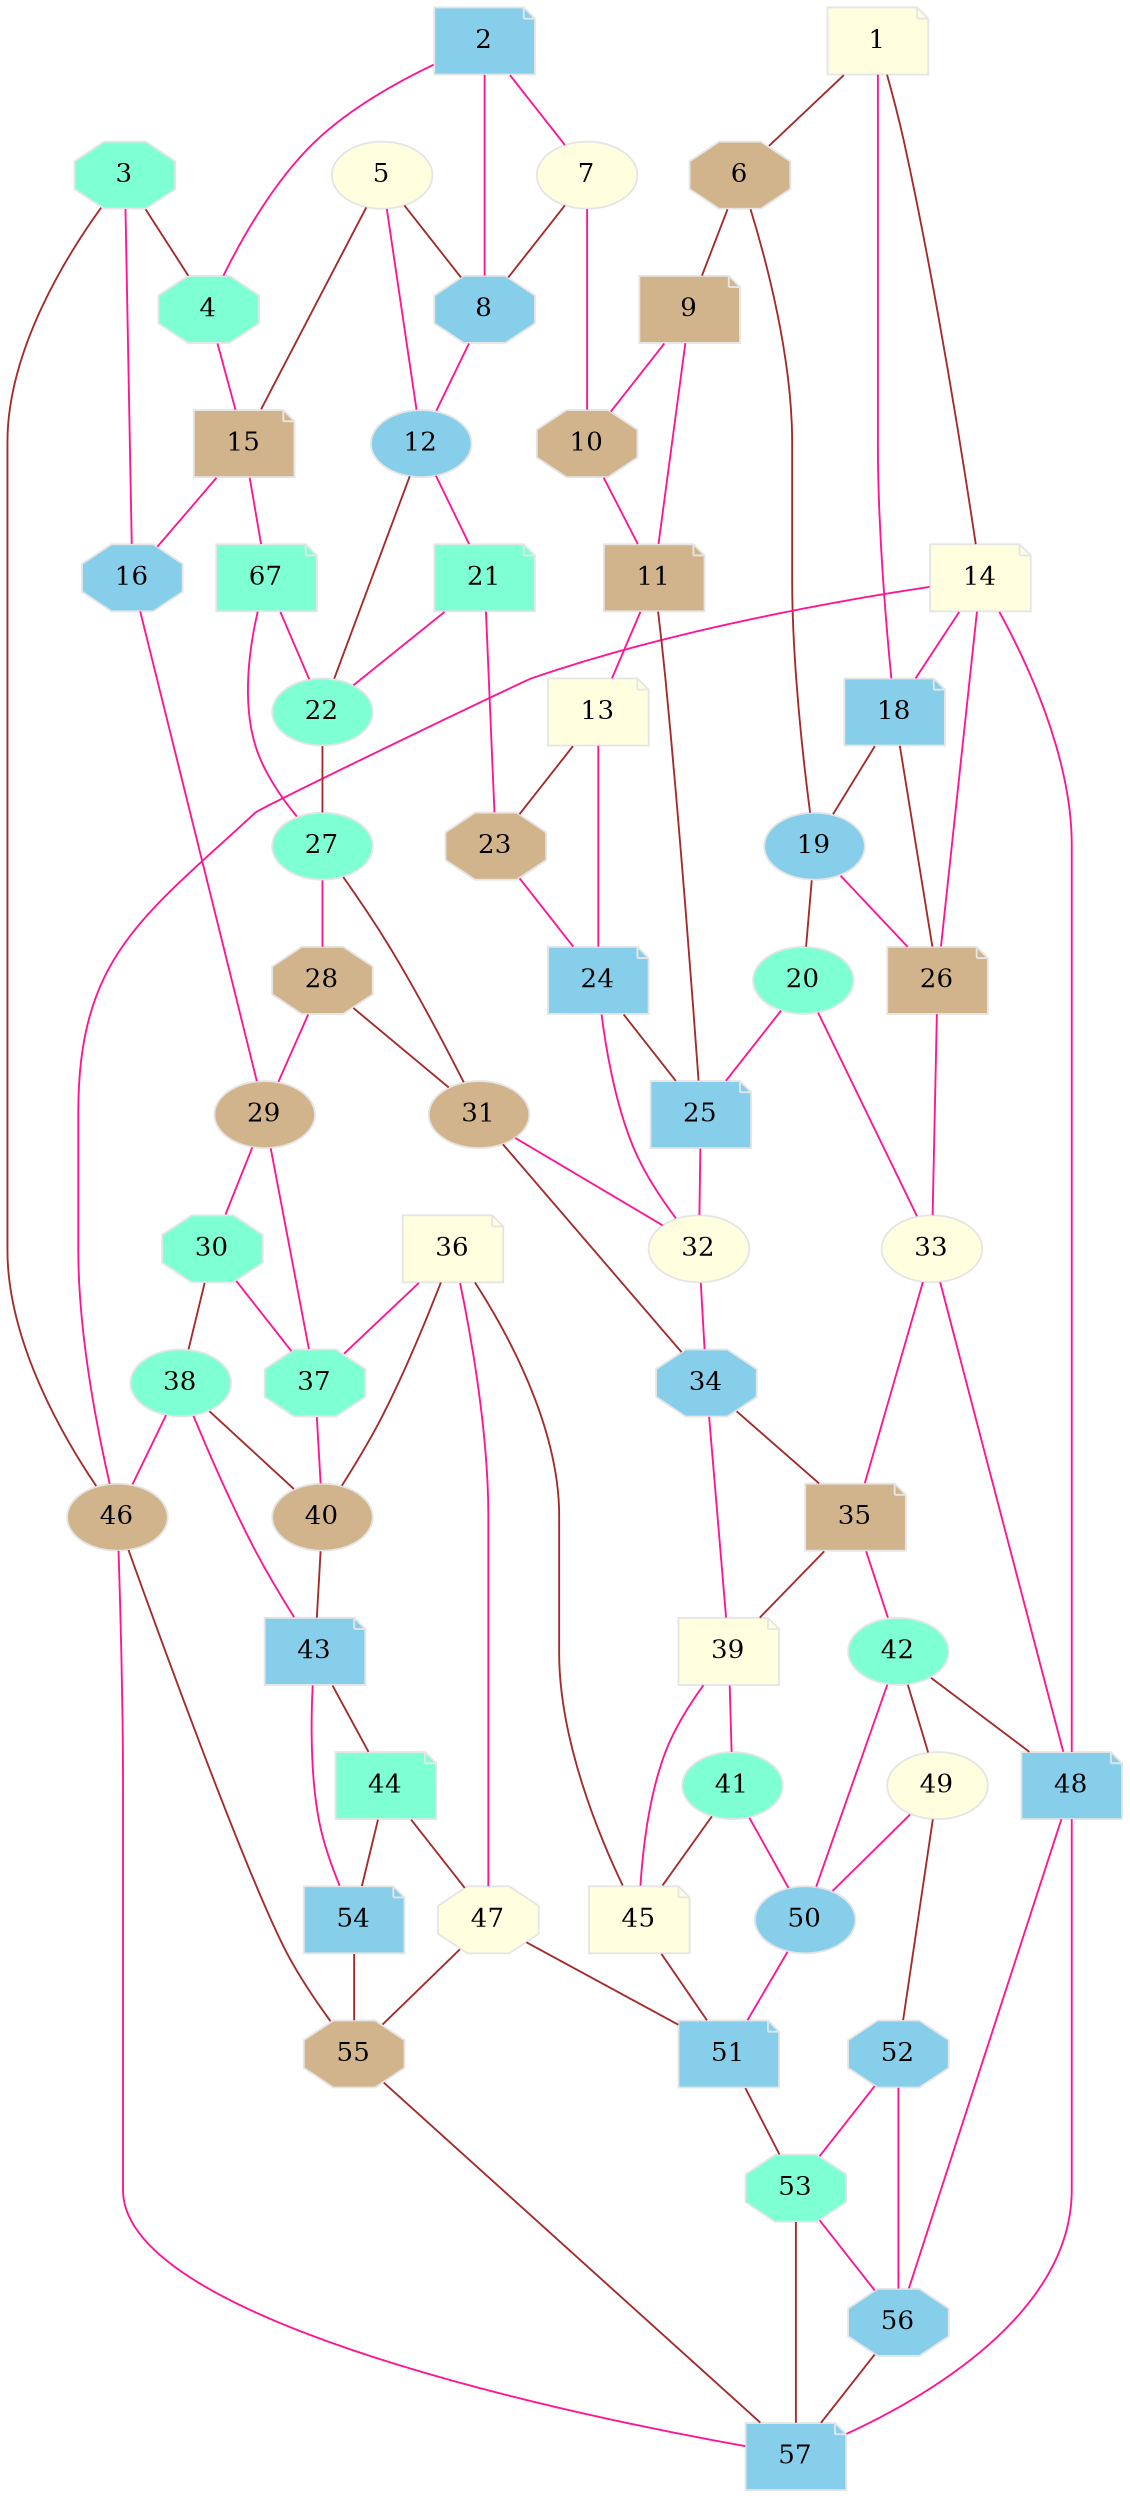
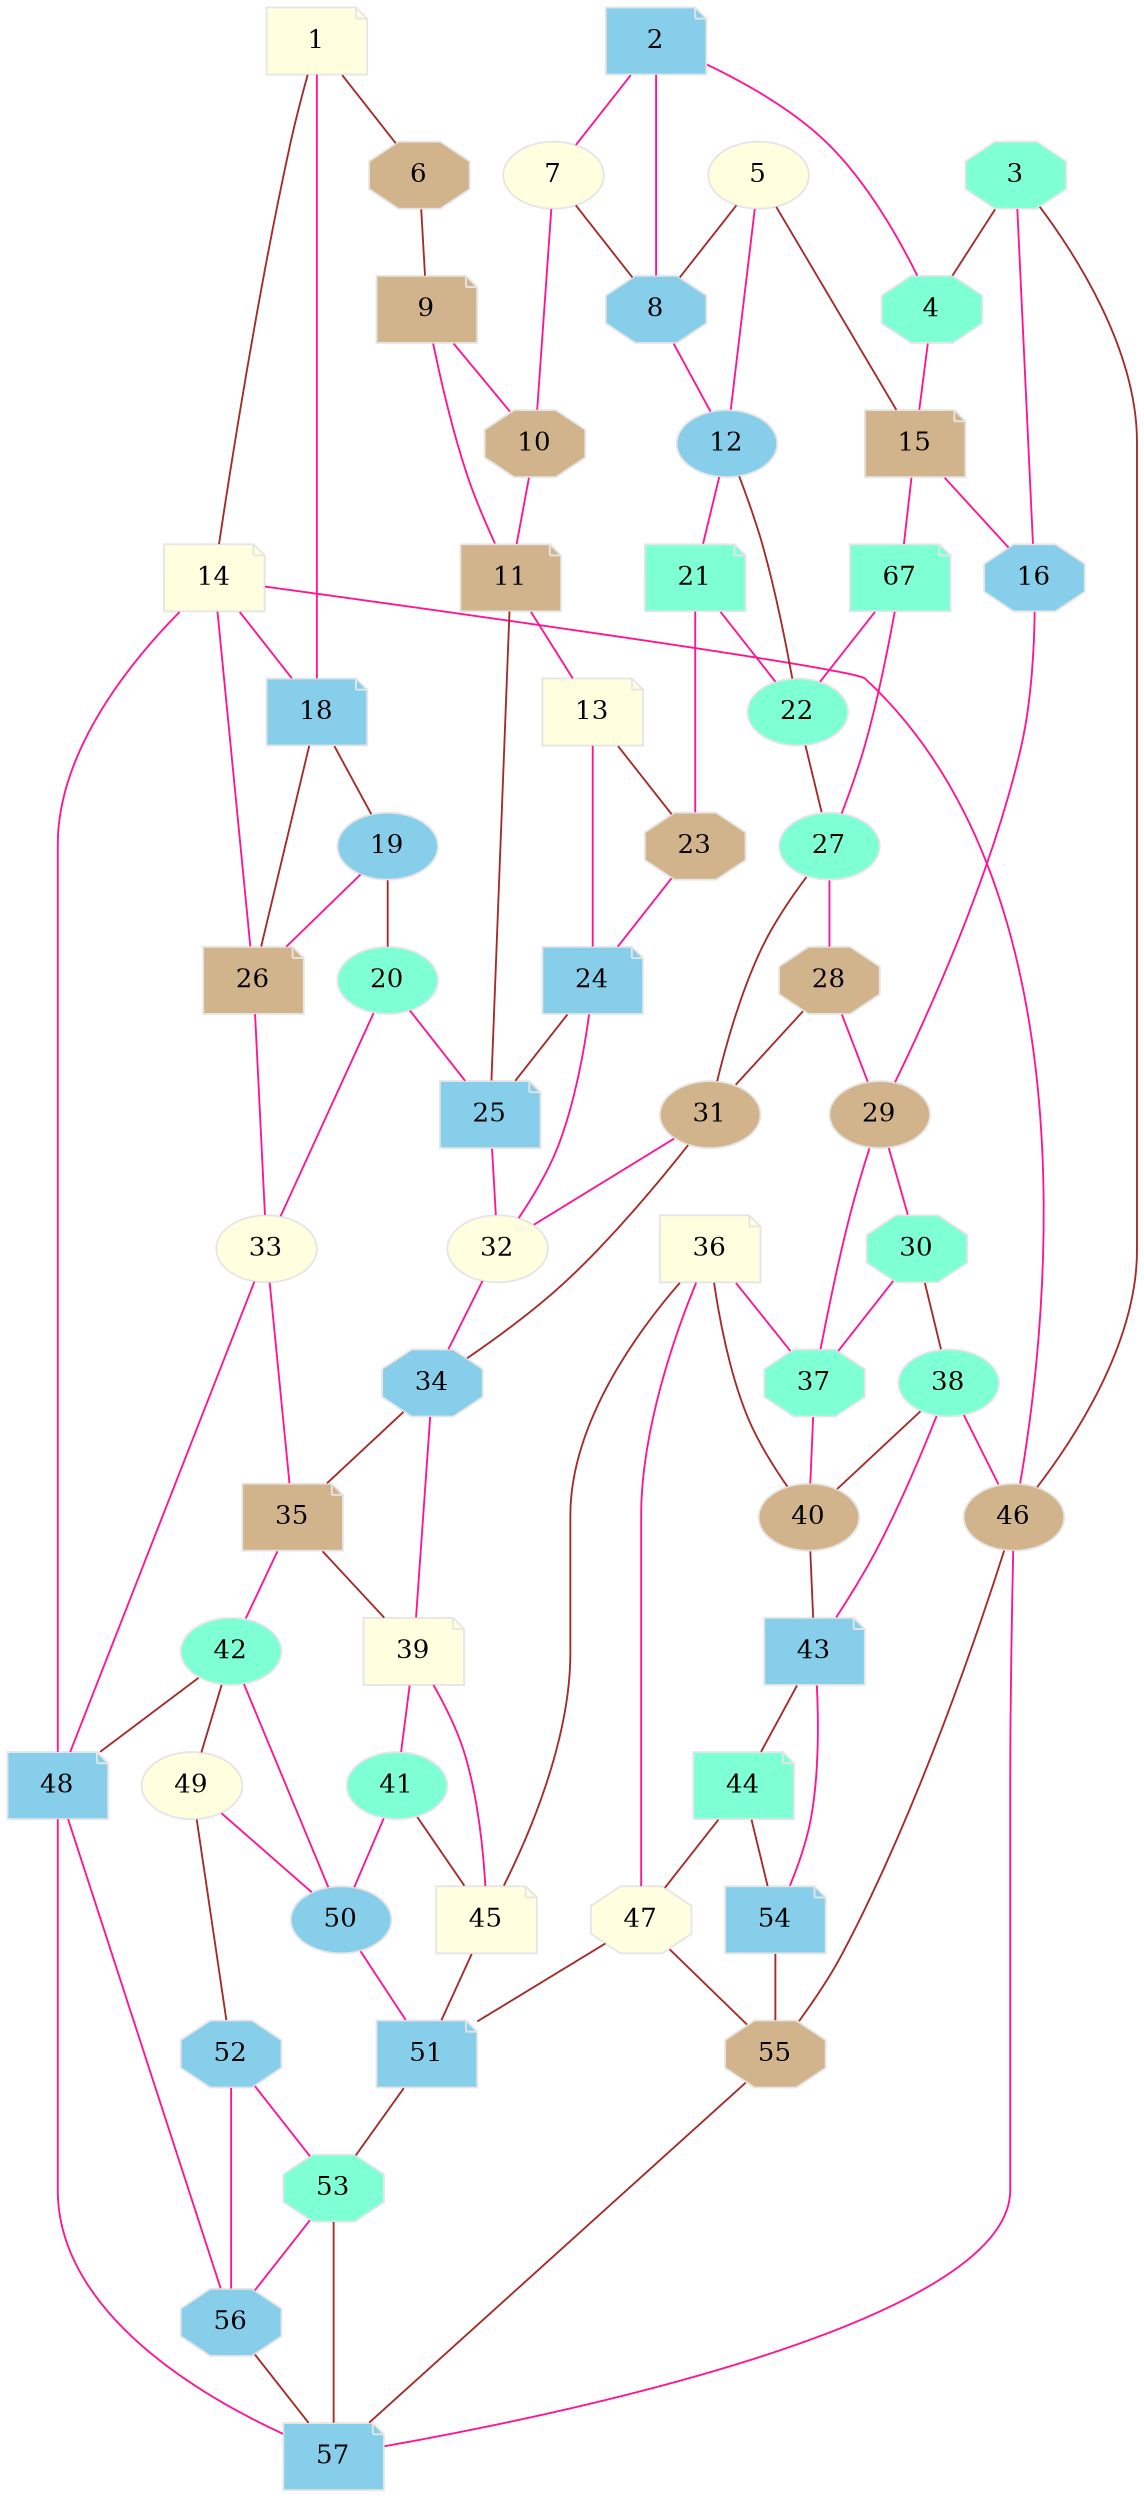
edge "6" -- "19": removed
